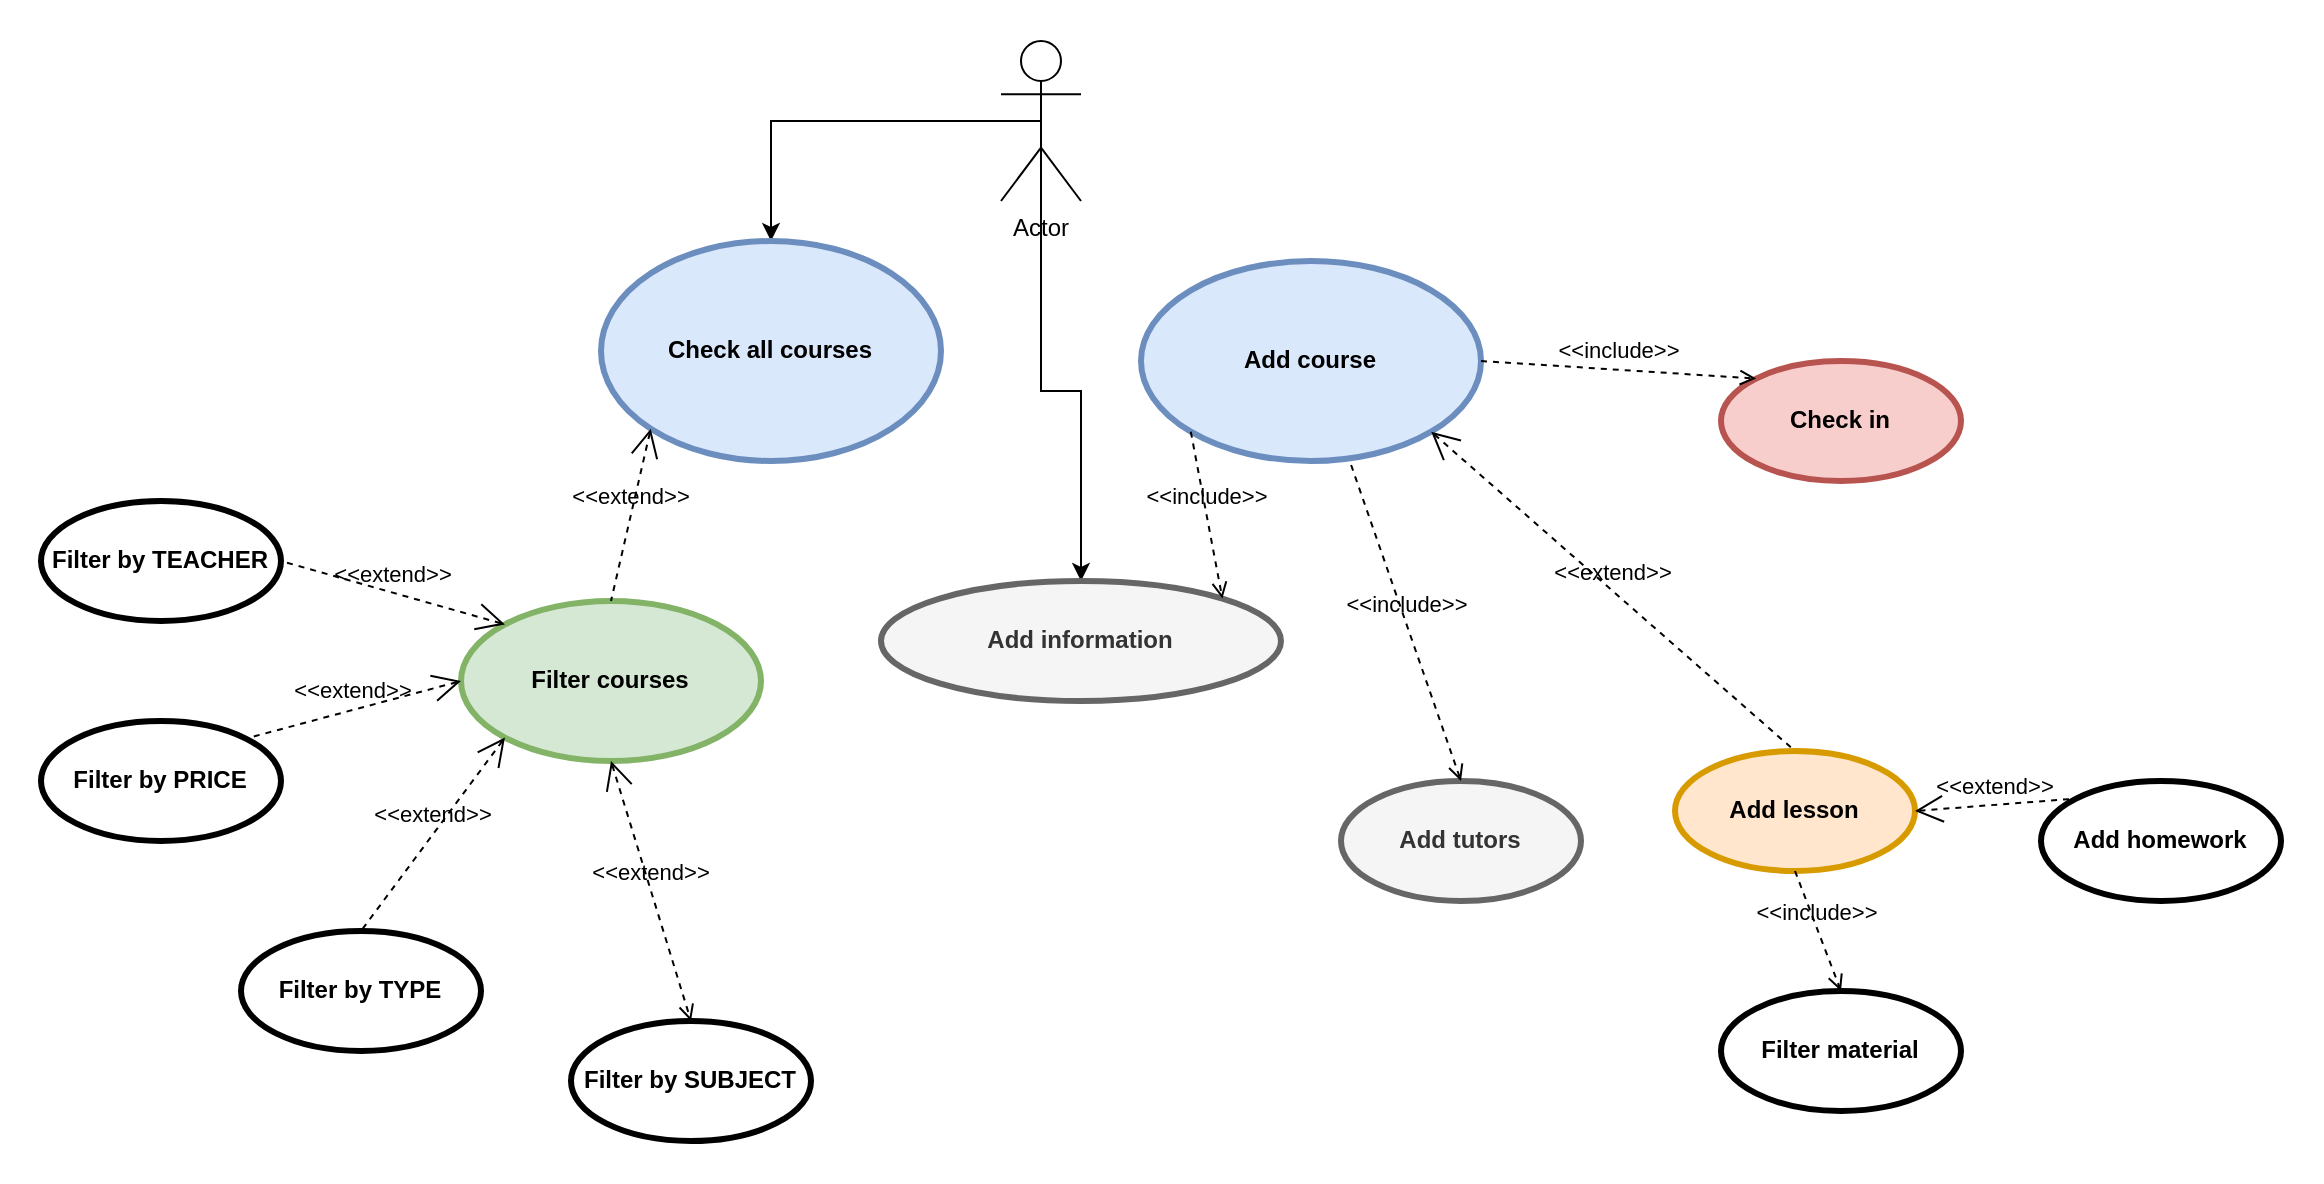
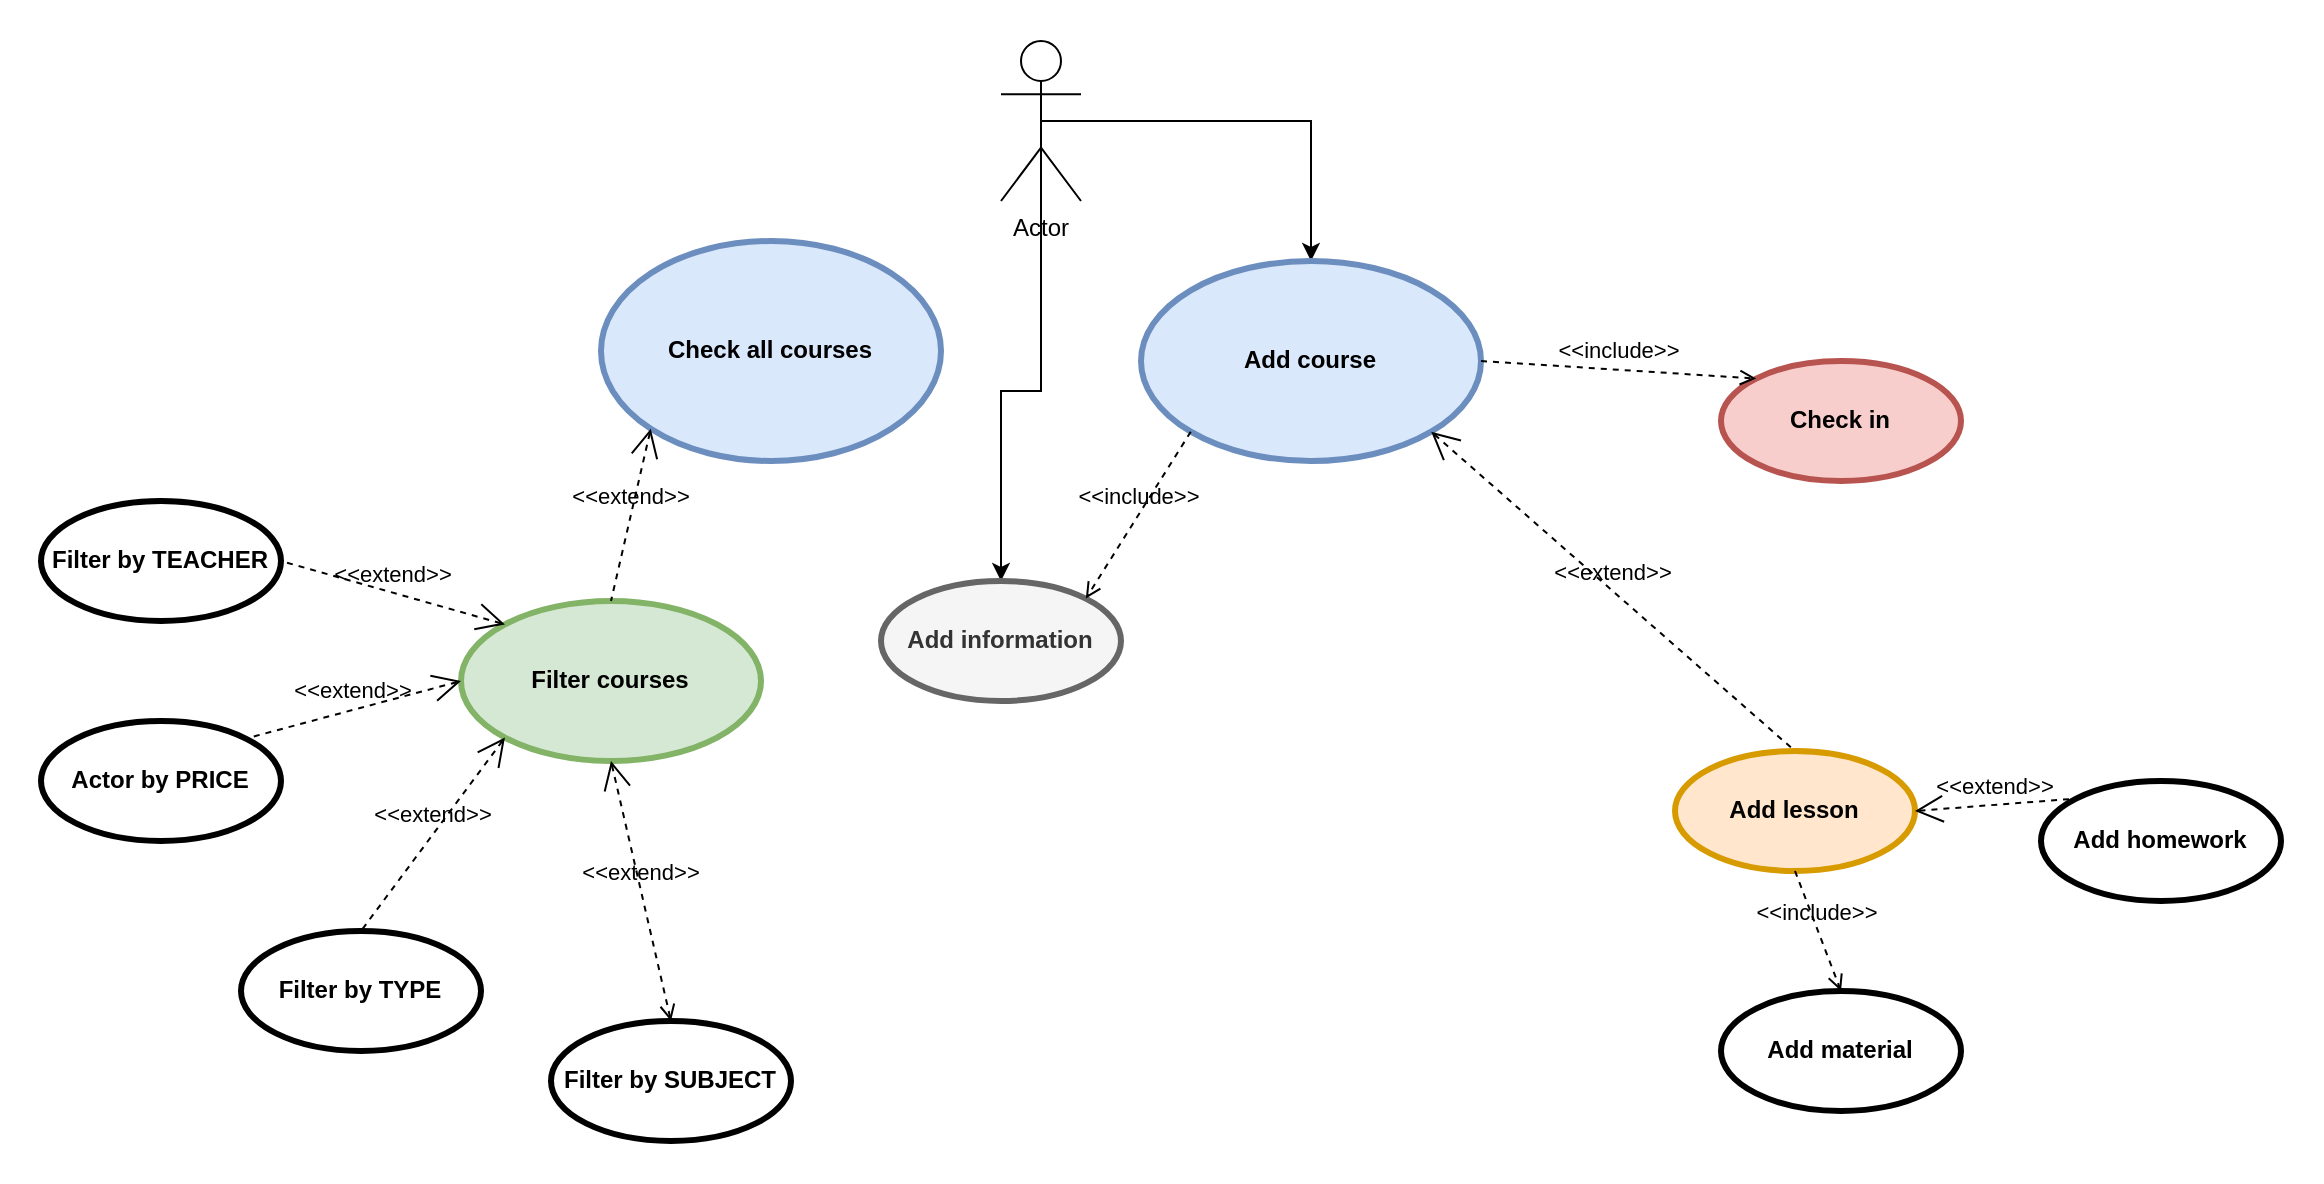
edge "Actor" -> "Check all courses": now "Actor" -> "Add course"
edge "Add course" -> "Add tutors": removed, label "<<include>>"
node "Add information": size 400x120 -> 240x120
node "Filter by PRICE": label "Filter by PRICE" -> "Actor by PRICE"
node "Add tutors": removed
node "Filter material": label "Filter material" -> "Add material"
node "Filter by SUBJECT": moved (691, 1081) -> (671, 1081)
